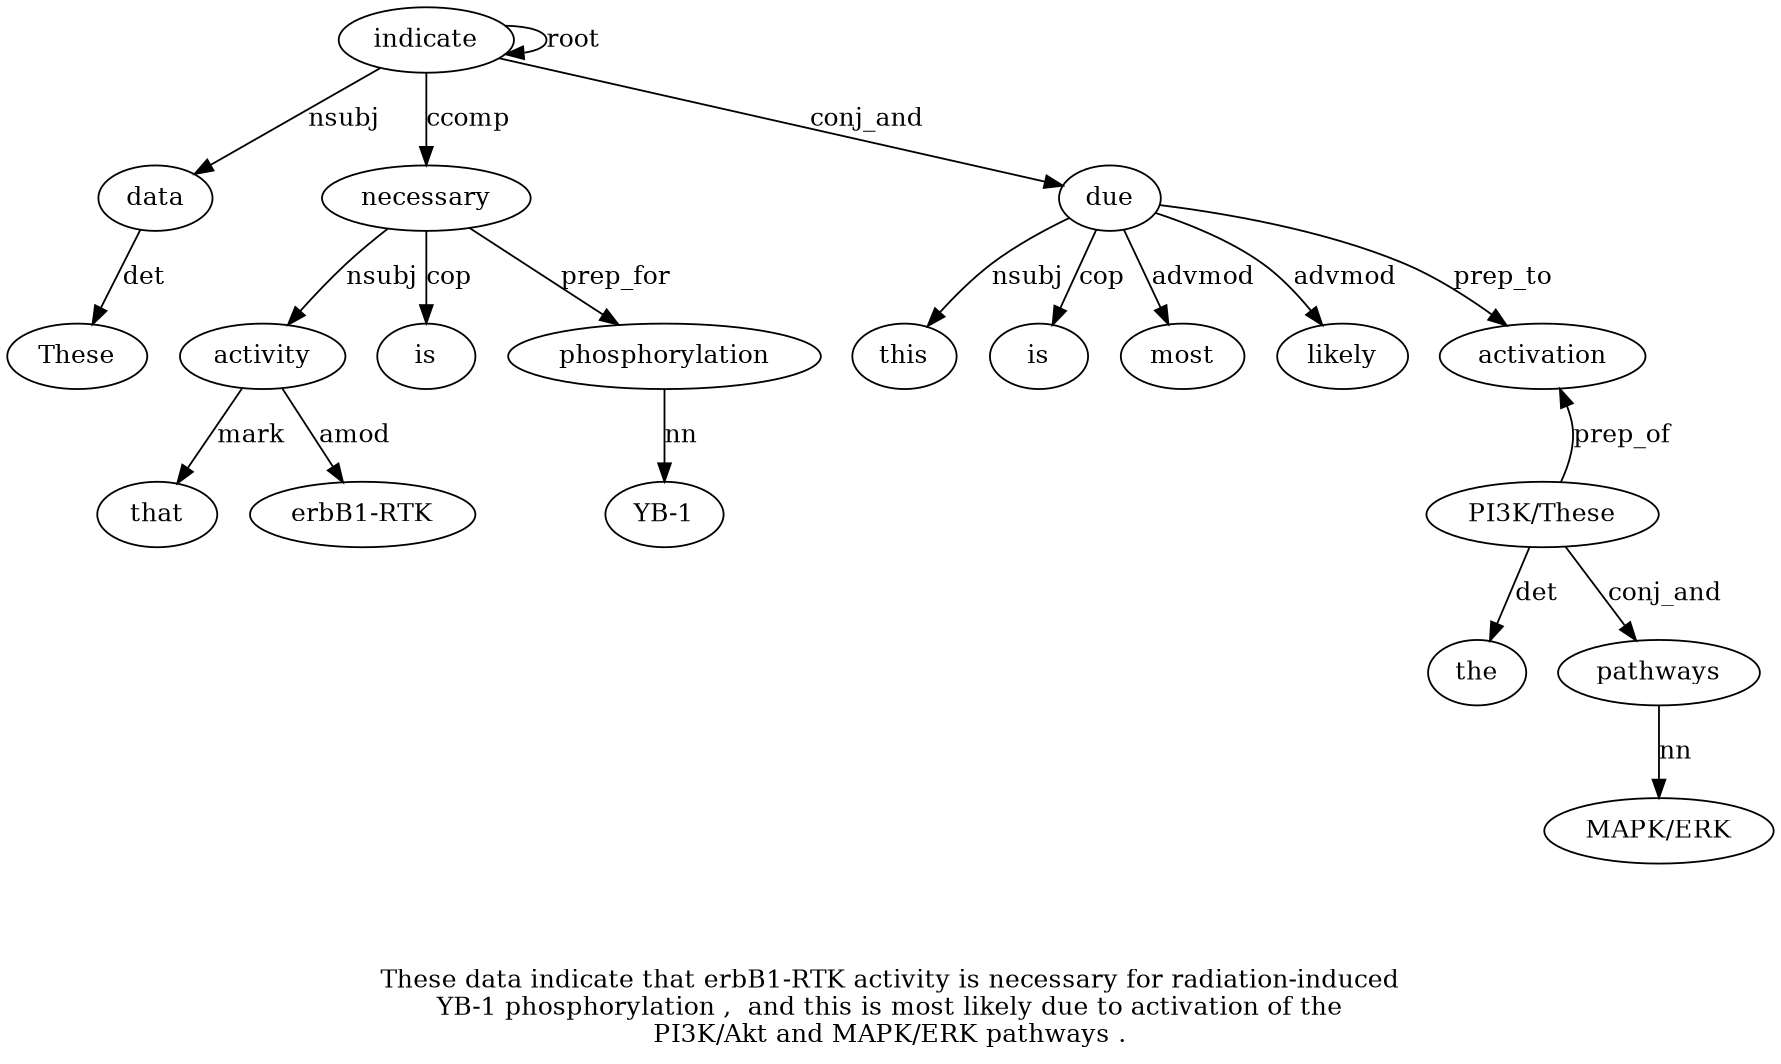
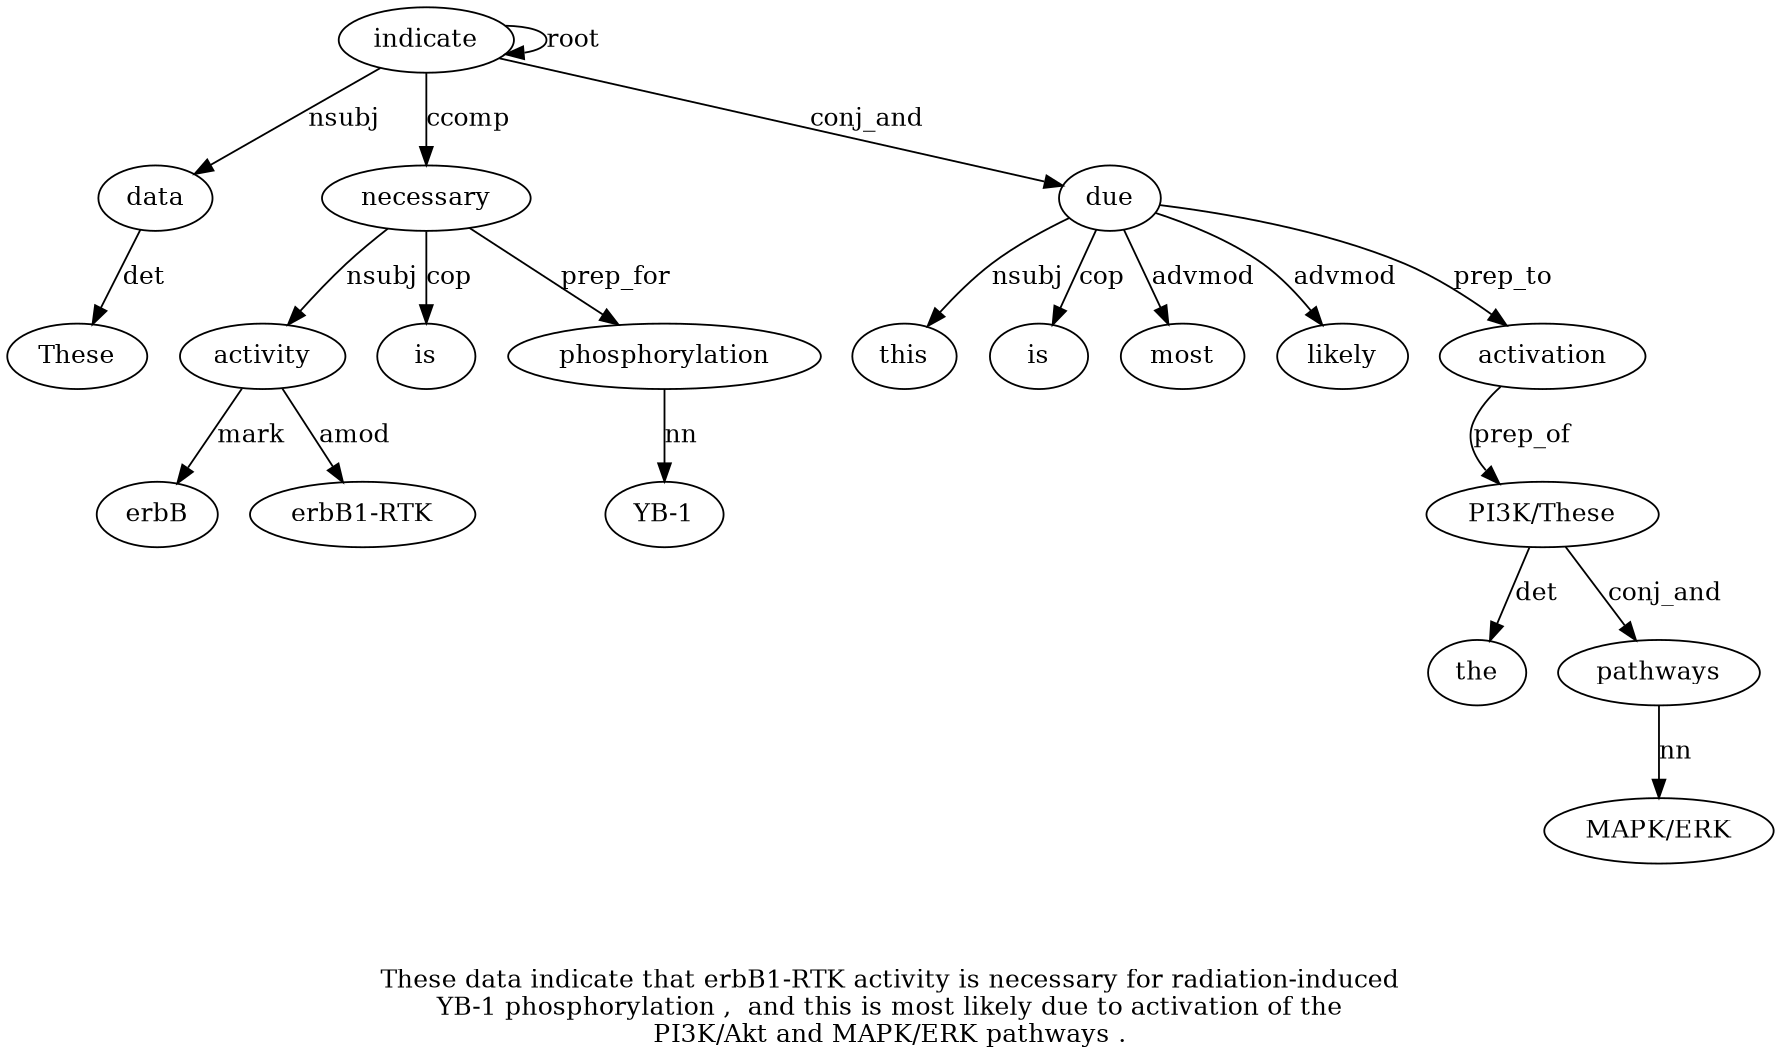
edge "PI3K/These" -> "activation": reversed
node "that": label "that" -> "erbB"
